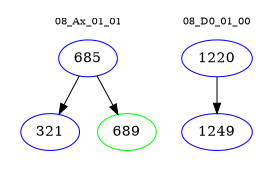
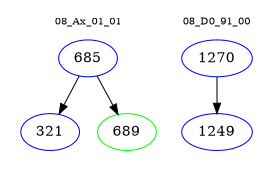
cluster "08_D0_01_00": label "08_D0_01_00" -> "08_D0_91_00"
node "1220": label "1220" -> "1270"
